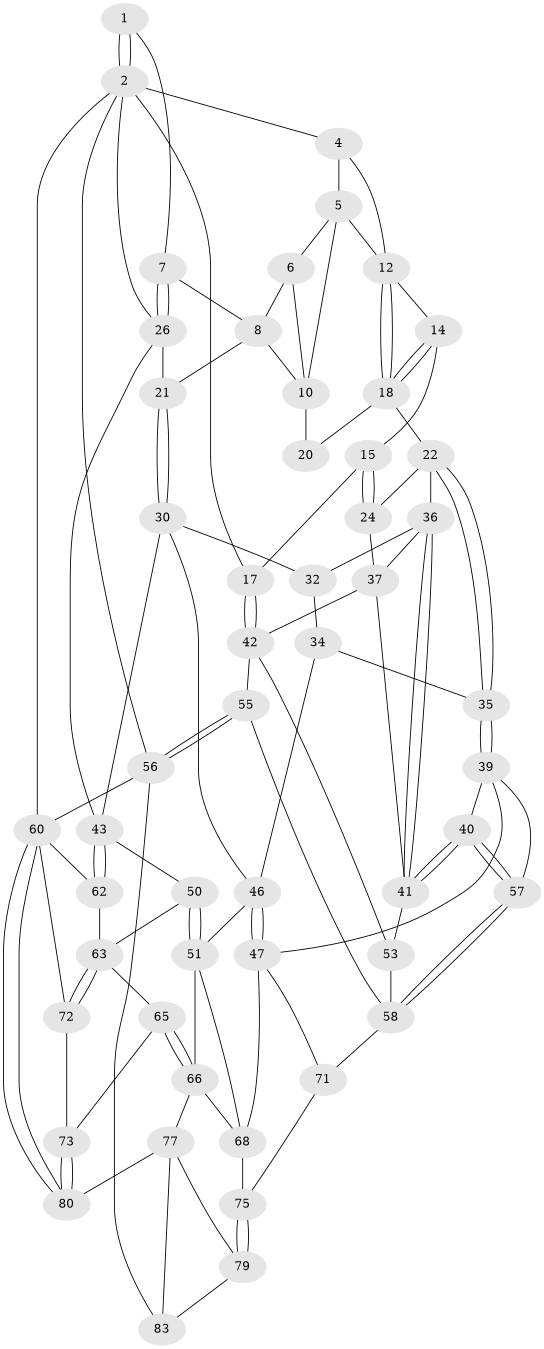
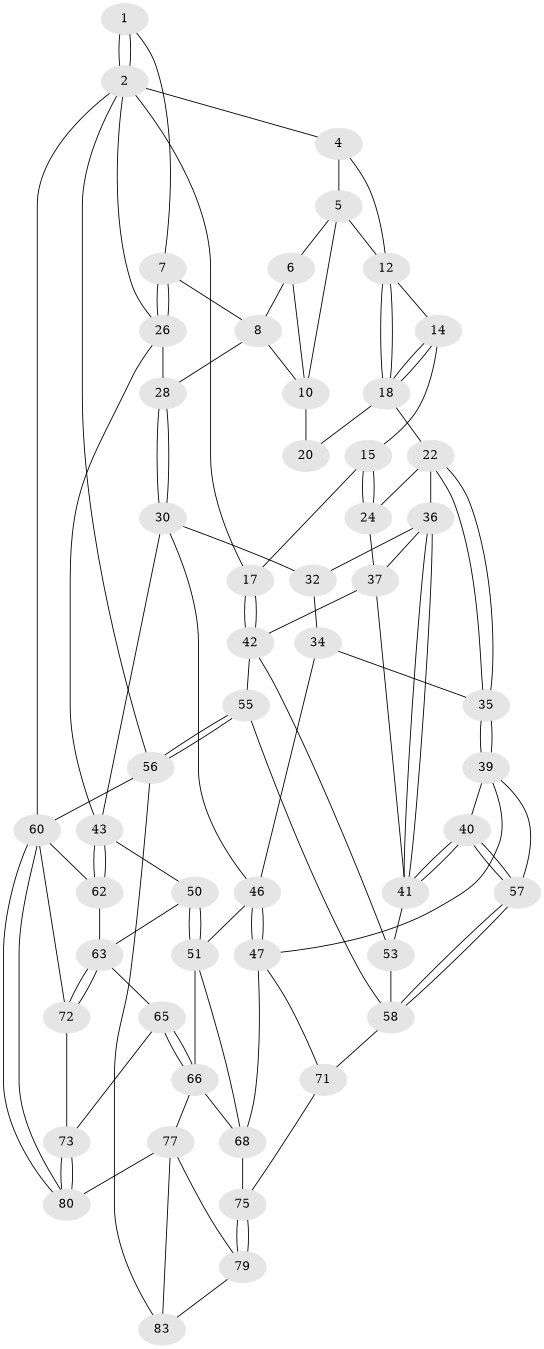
node "21": label "21" -> "28"
